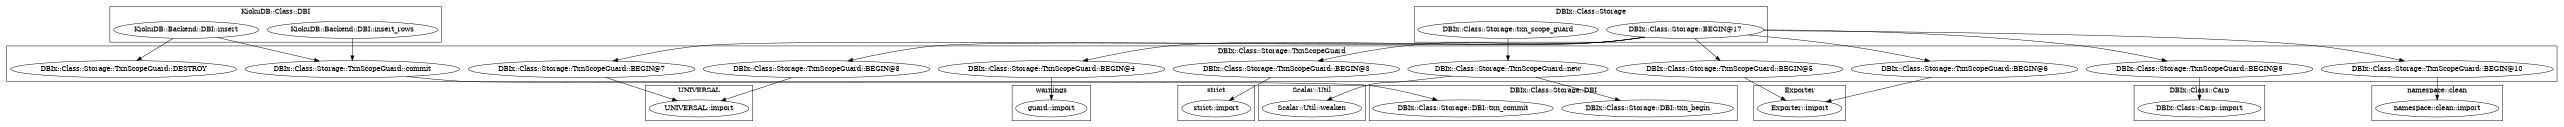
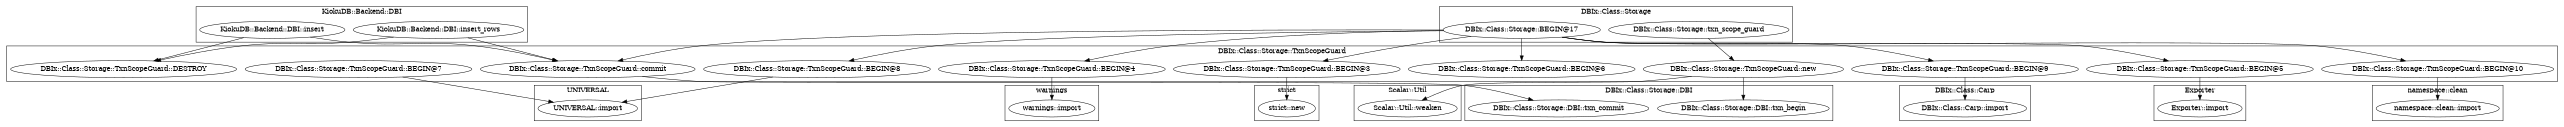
cluster "KiokuDB::Class::DBI": label "KiokuDB::Class::DBI" -> "KiokuDB::Backend::DBI"
edge "DBIx::Class::Storage::BEGIN@17" -> "DBIx::Class::Storage::TxnScopeGuard::BEGIN@7": now "DBIx::Class::Storage::BEGIN@17" -> "DBIx::Class::Storage::TxnScopeGuard::commit"
edge "KiokuDB::Backend::DBI::insert_rows" -> "DBIx::Class::Storage::TxnScopeGuard::DESTROY": added
edge "DBIx::Class::Storage::TxnScopeGuard::BEGIN@6" -> "Exporter::import": removed
node "guard::import": label "guard::import" -> "warnings::import"
node "strict::import": label "strict::import" -> "strict::new"
